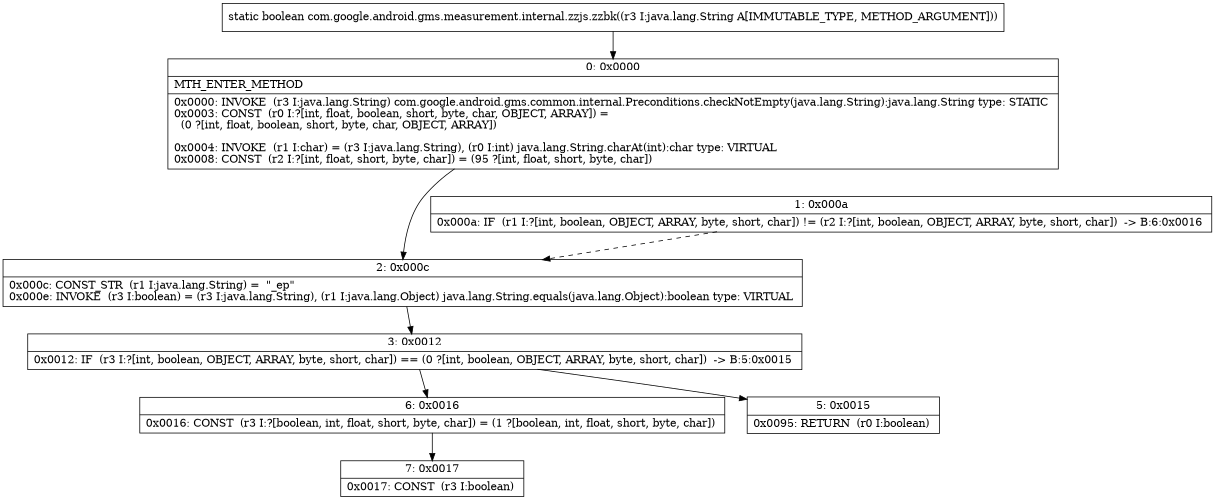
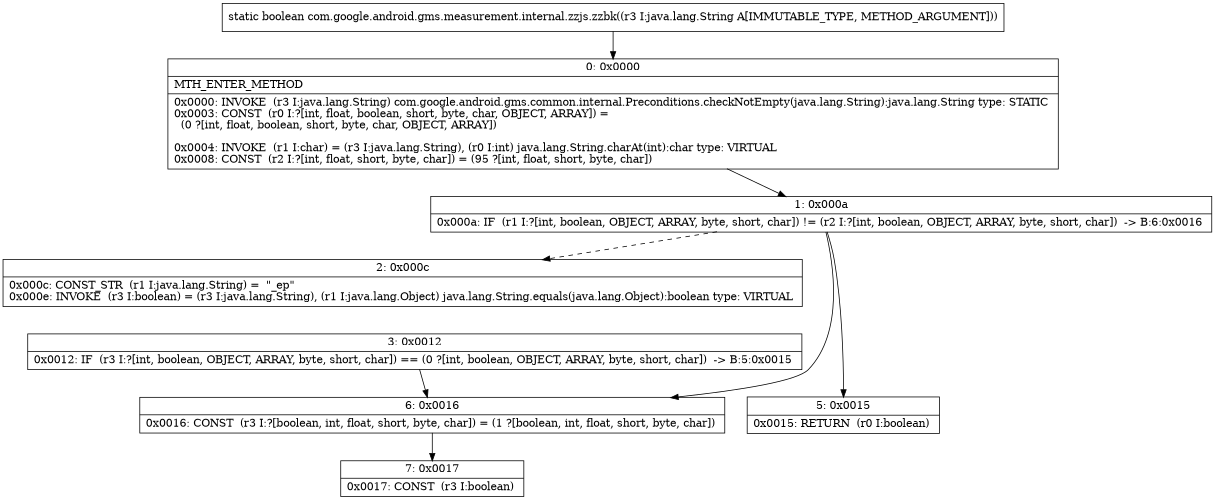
edge "0: 0x0000" -> "2: 0x000c": now "0: 0x0000" -> "1: 0x000a"
edge "2: 0x000c" -> "3: 0x0012": removed
edge "1: 0x000a" -> "6: 0x0016": added
edge "3: 0x0012" -> "5: 0x0015": now "1: 0x000a" -> "5: 0x0015"
node "5: 0x0015": text "0x0095: RETURN  (r0 I:boolean)" -> "0x0015: RETURN  (r0 I:boolean)"
